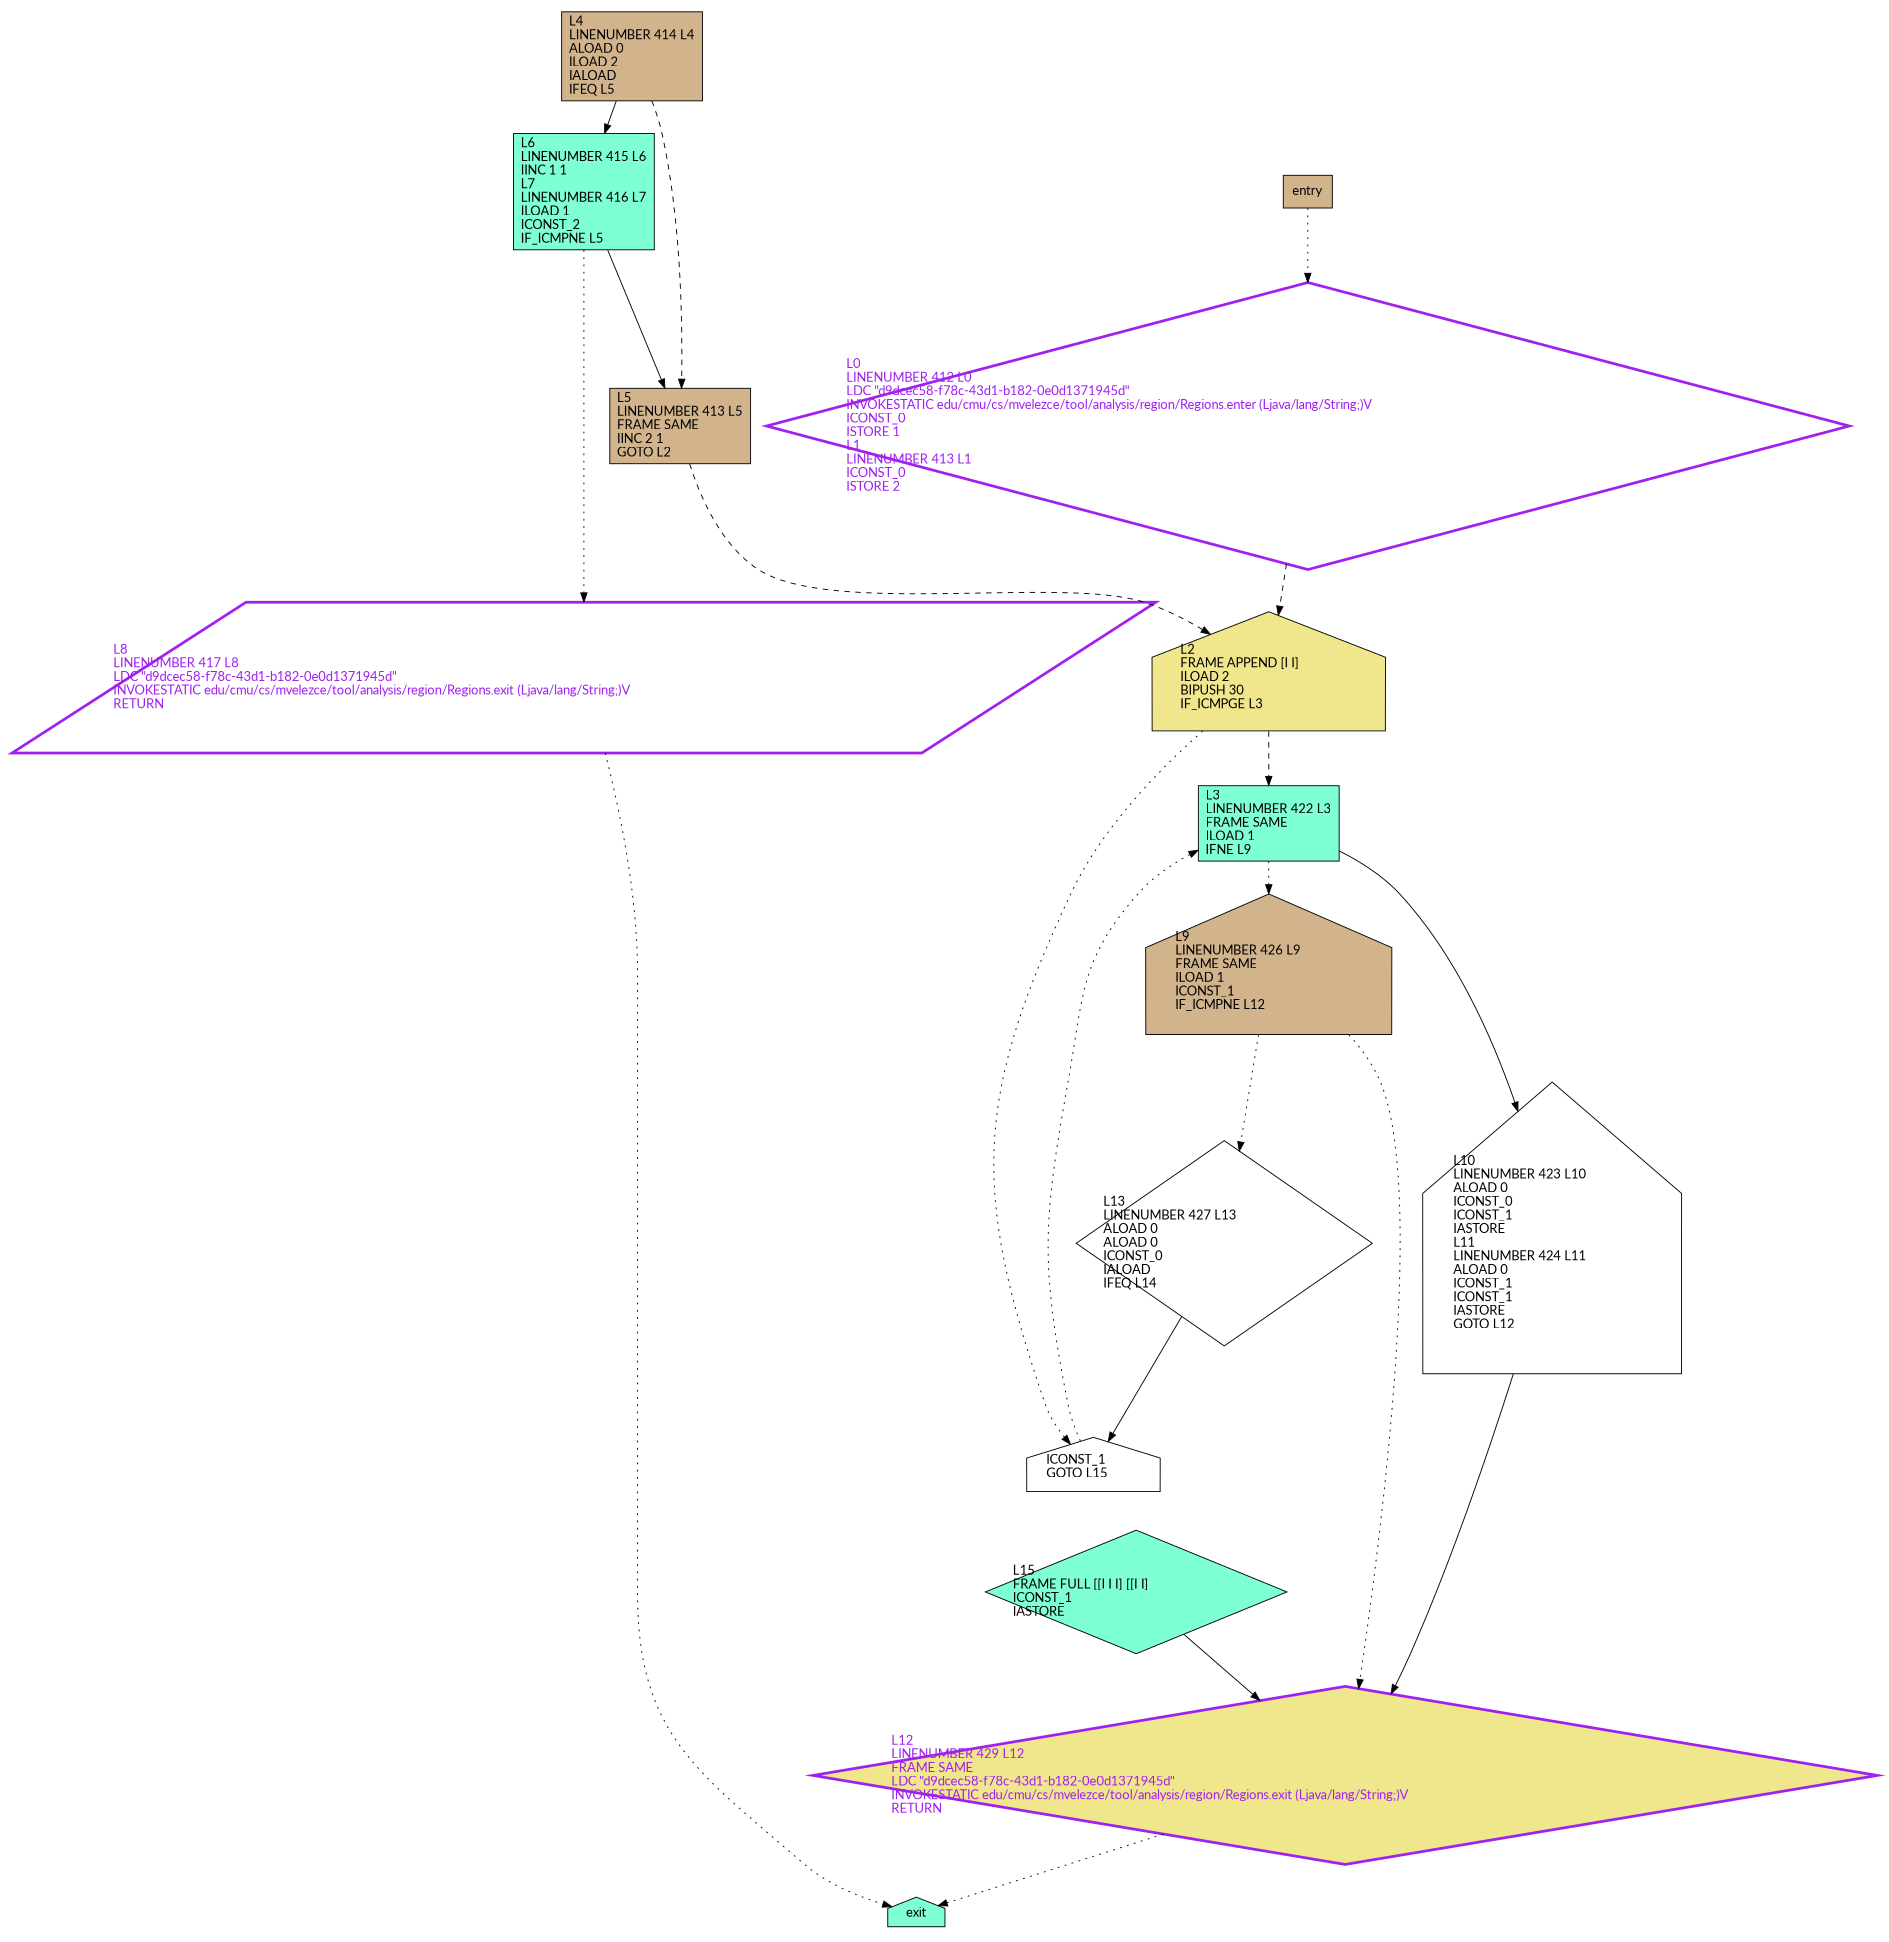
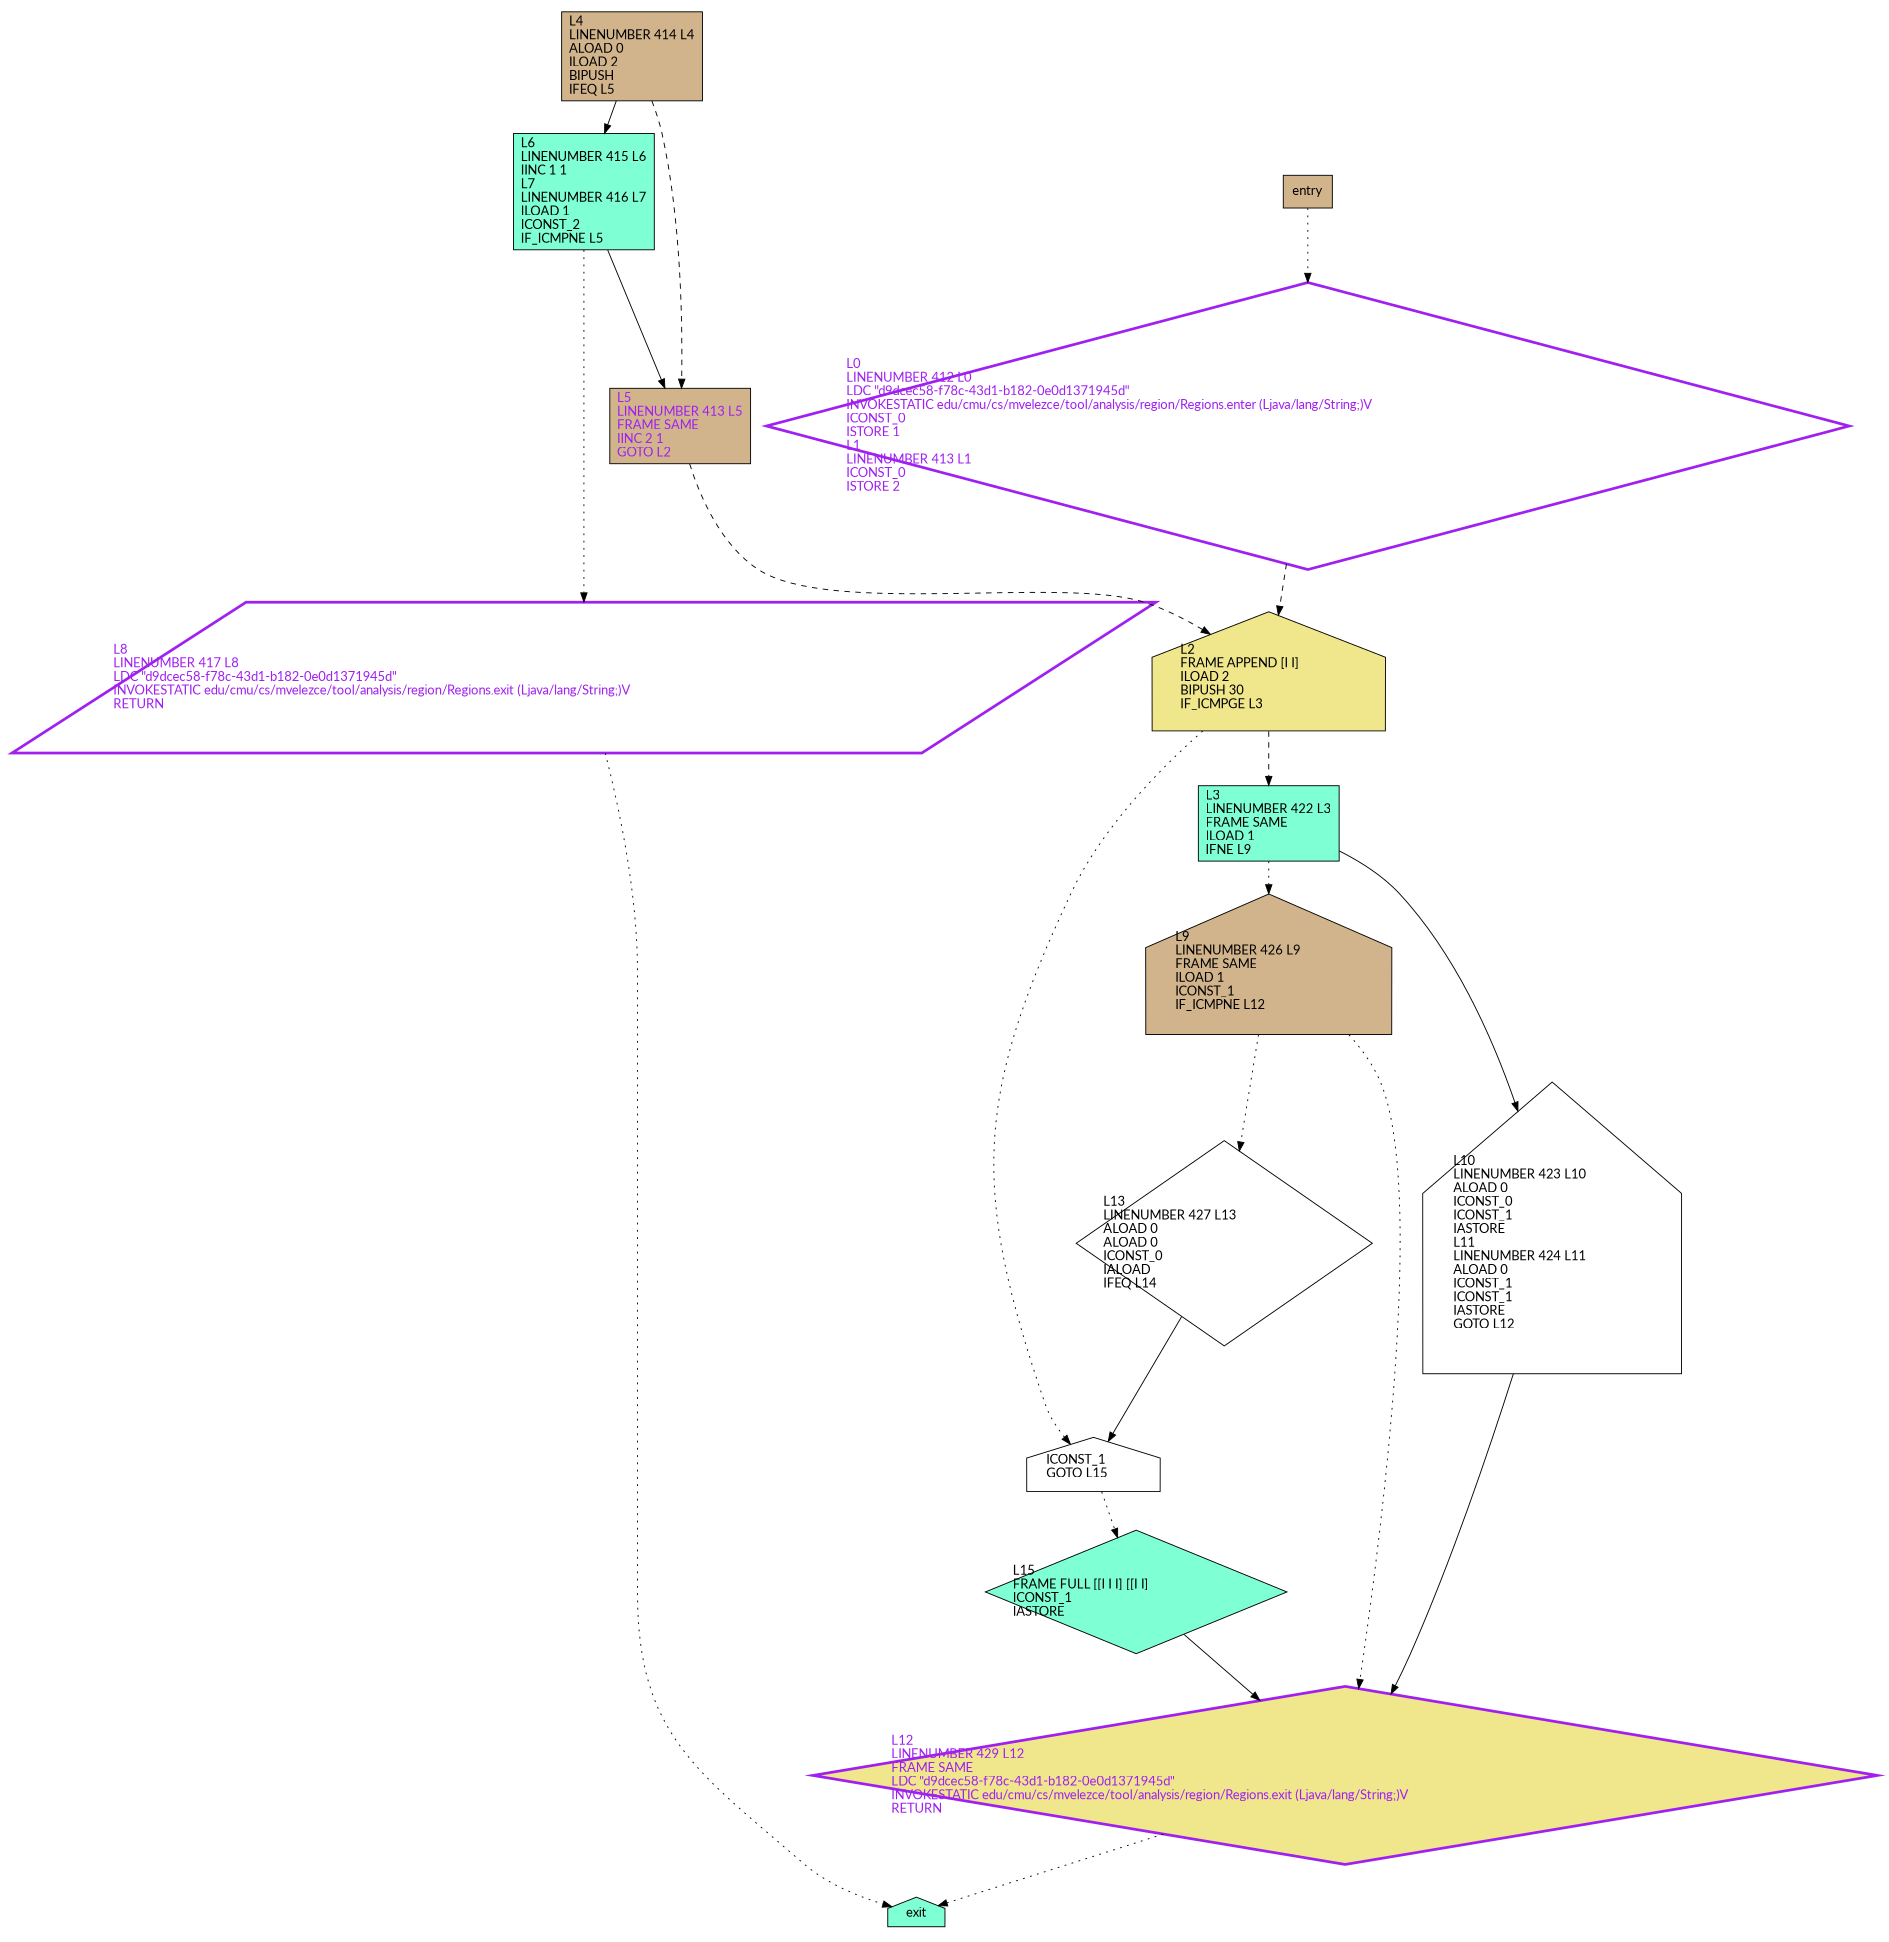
node "L4 LINENUMBER 414 L4 ALOAD 0 ILOAD 2 IALOAD IFEQ L5": label "L4 LINENUMBER 414 L4 ALOAD 0 ILOAD 2 IALOAD IFEQ L5" -> "L4 LINENUMBER 414 L4 ALOAD 0 ILOAD 2 BIPUSH IFEQ L5"
node "L5 LINENUMBER 413 L5 FRAME SAME IINC 2 1 GOTO L2": fontcolor black -> purple
edge "ICONST_1 GOTO L15" -> "L3 LINENUMBER 422 L3 FRAME SAME ILOAD 1 IFNE L9": now "ICONST_1 GOTO L15" -> "L15 FRAME FULL [[I I I] [[I I] ICONST_1 IASTORE"
